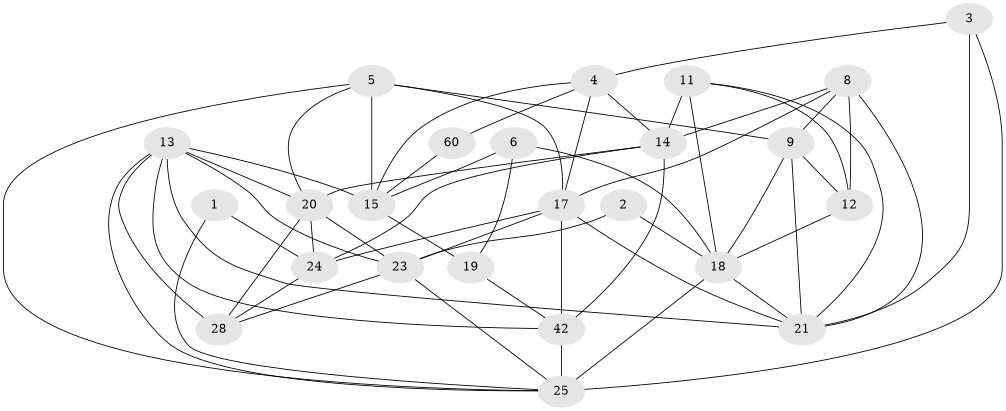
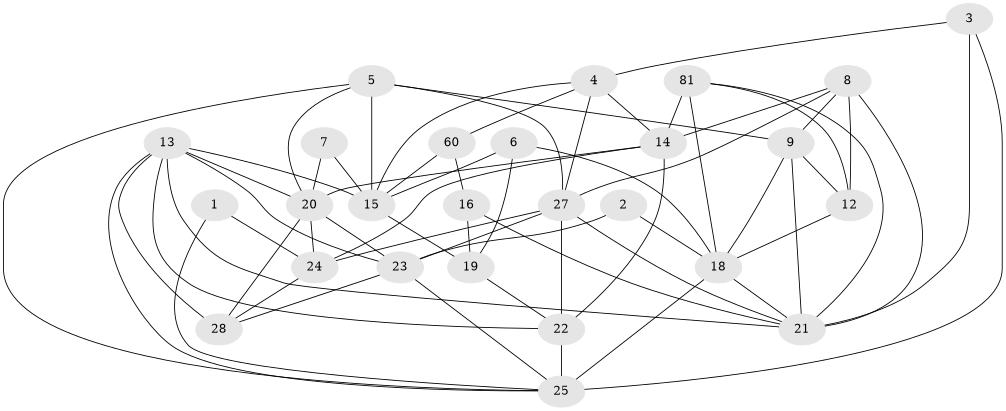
node "11": label "11" -> "81"
node "7": added
node "16": added
node "17": label "17" -> "27"
node "42": label "42" -> "22"
